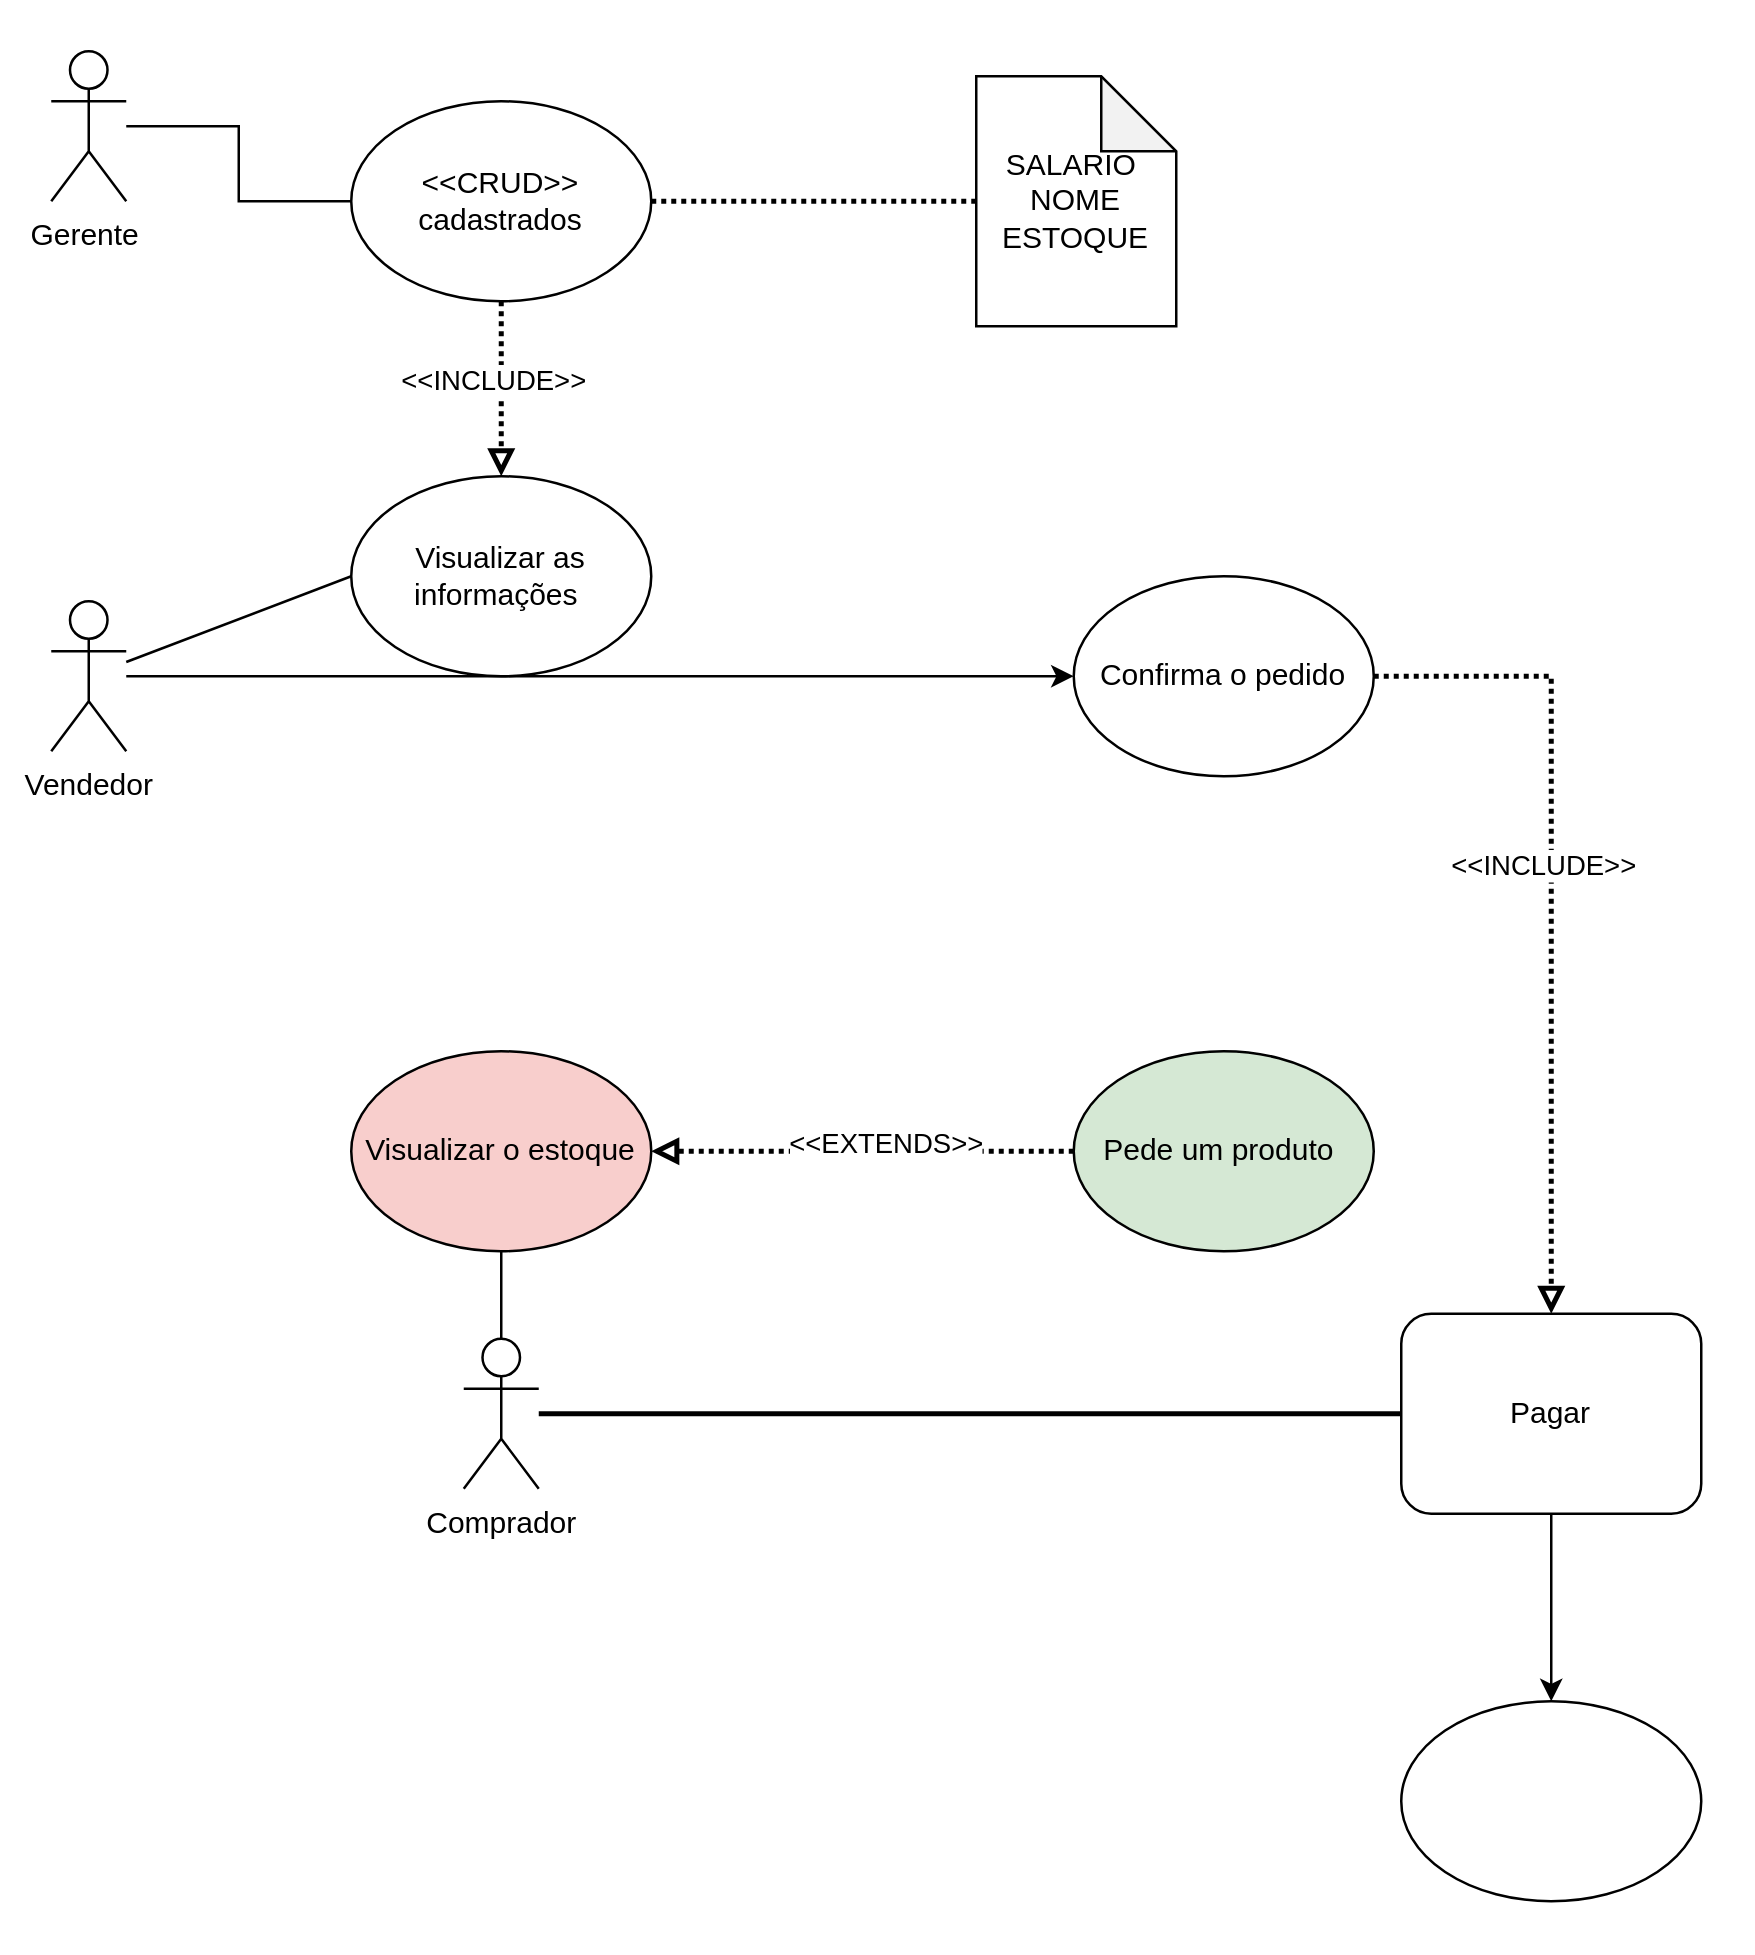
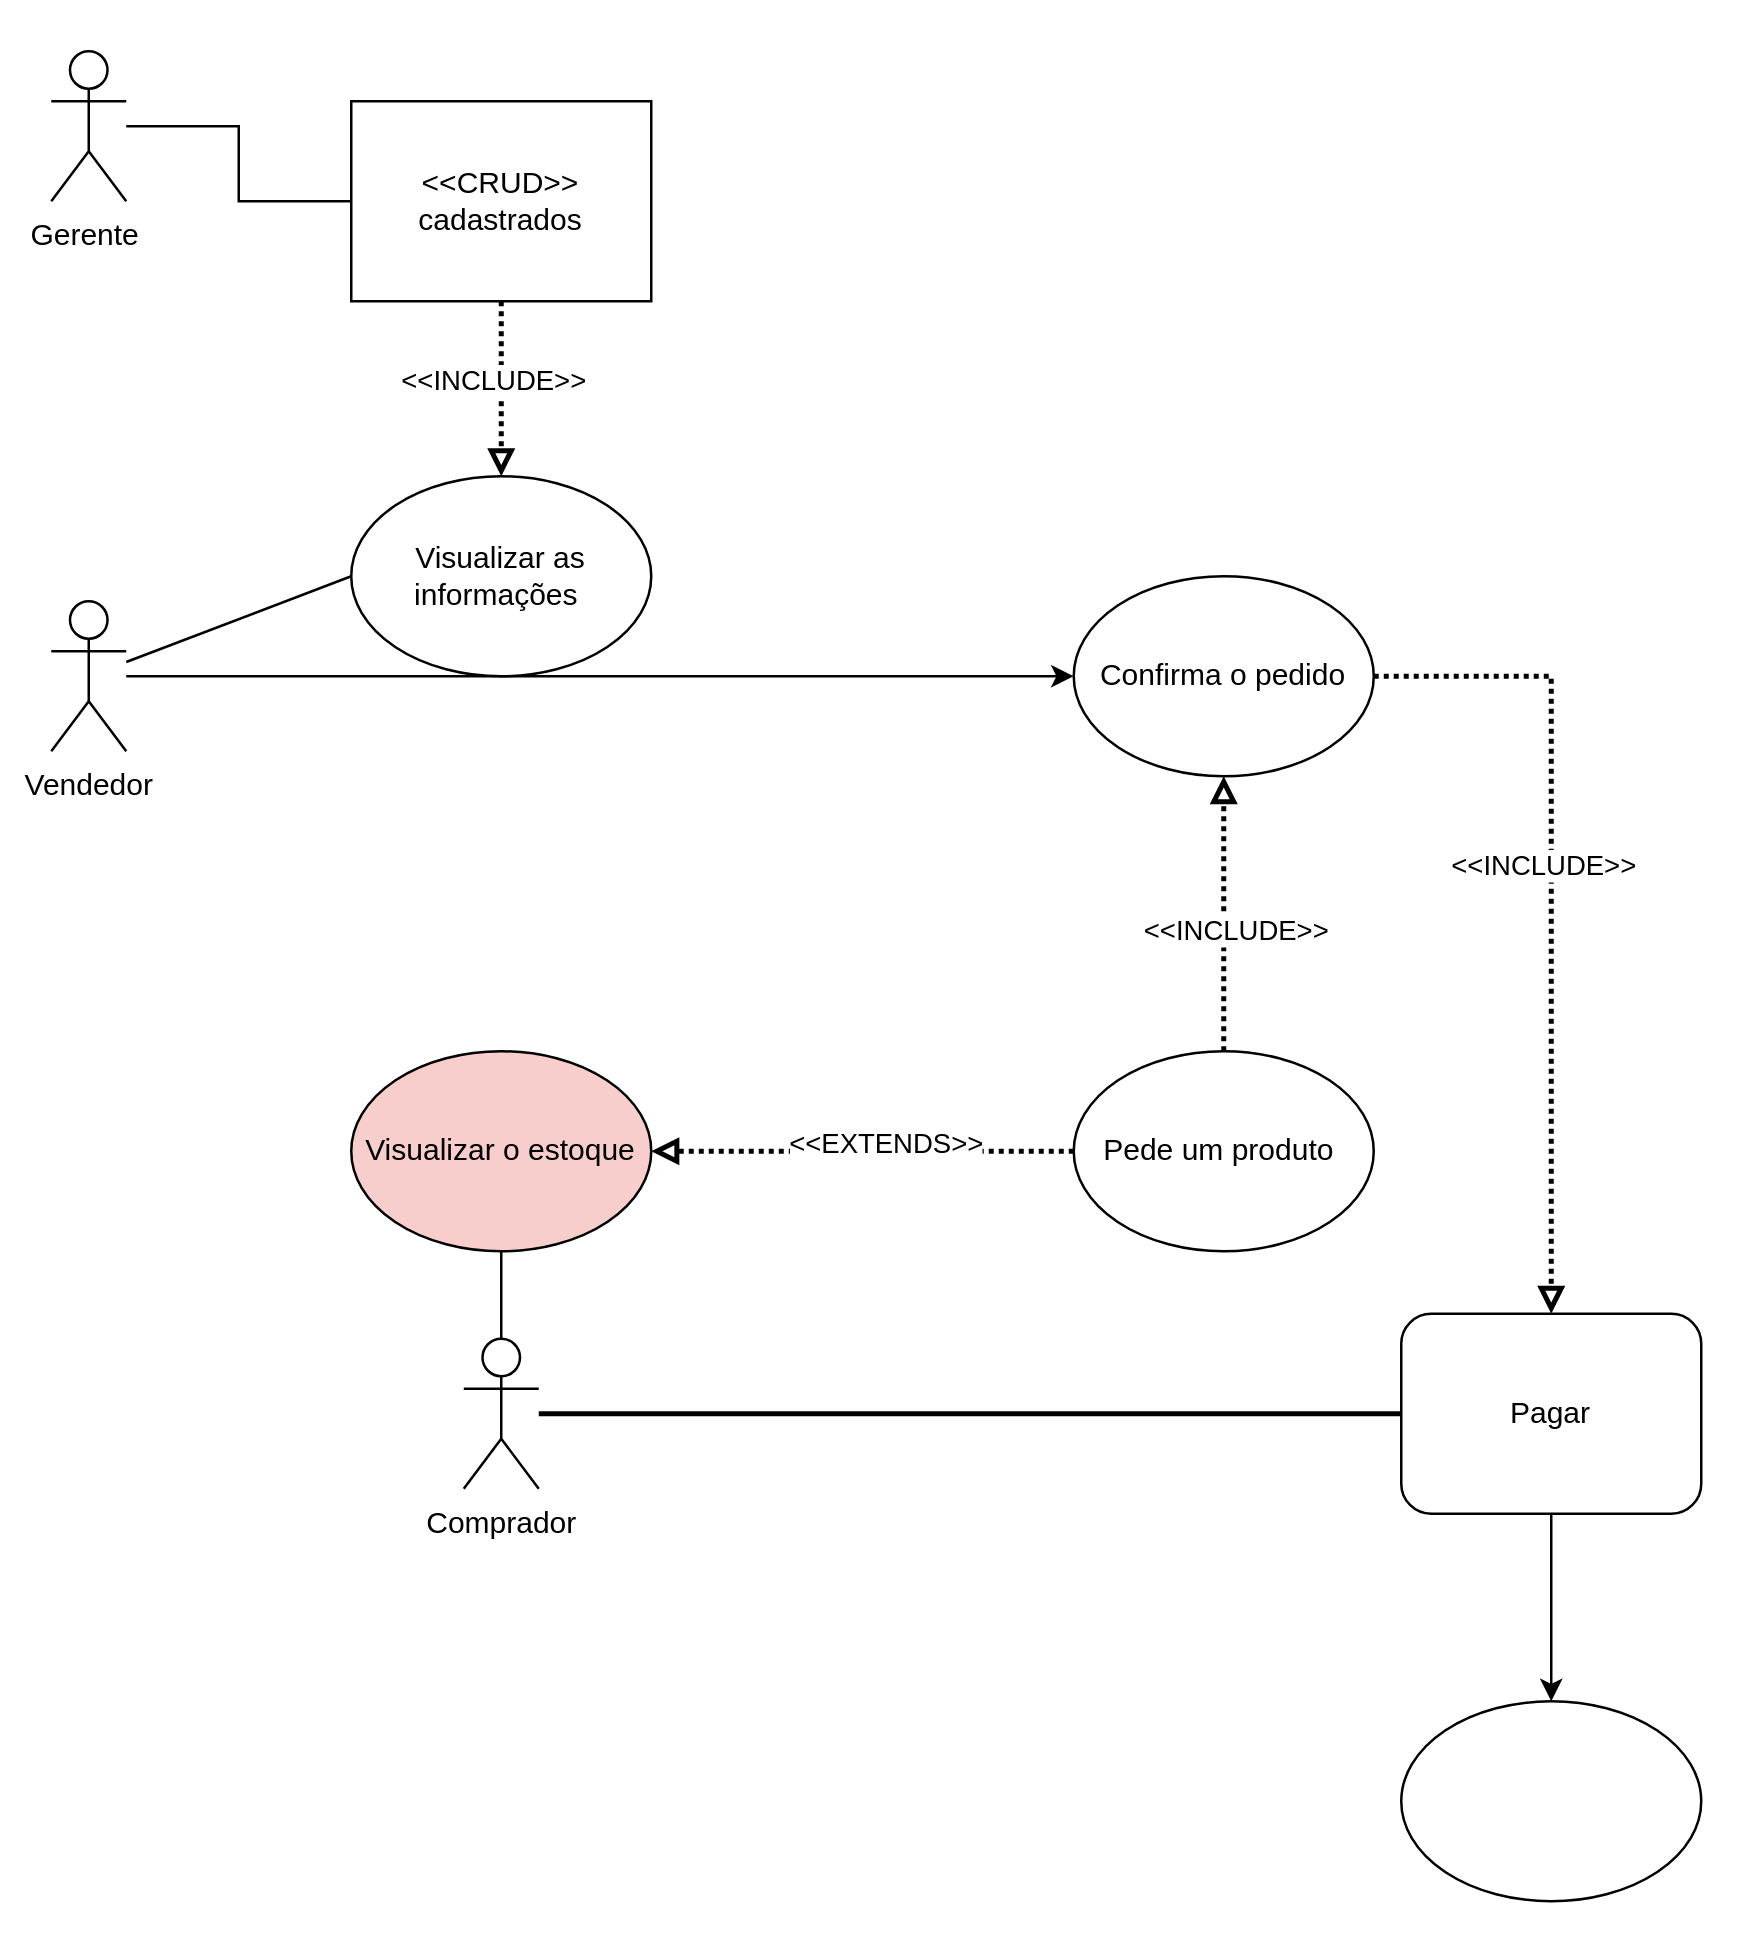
node "<<CRUD>> cadastrados": shape ellipse -> rectangle
edge "<<CRUD>> cadastrados" -- "SALARIO NOME ESTOQUE": removed
node "SALARIO NOME ESTOQUE": removed
edge "Pede um produto" -> "Confirma o pedido": added, label "<<INCLUDE>>"
node "Pede um produto": fillcolor #d5e8d4 -> #ffffff
